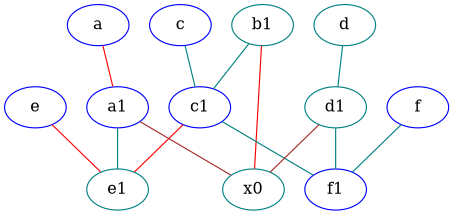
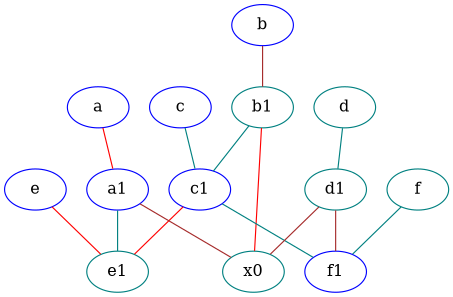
node "b": added
node "f": color blue -> teal
edge "d1" -- "f1": color teal -> brown
